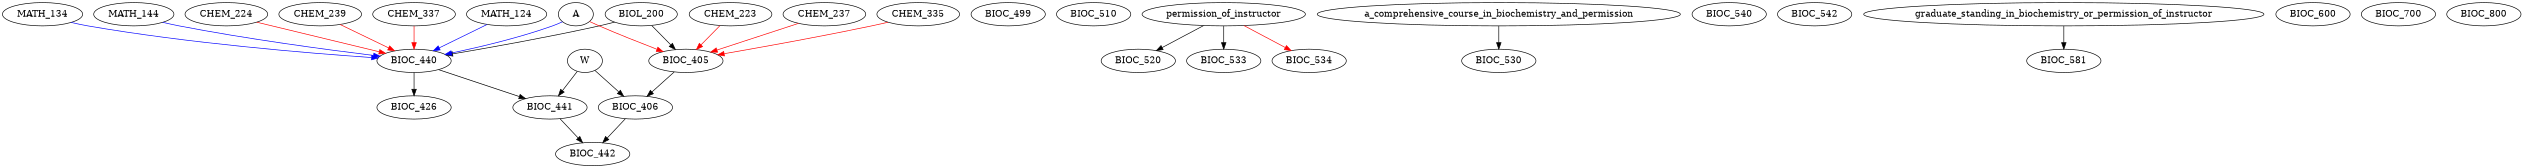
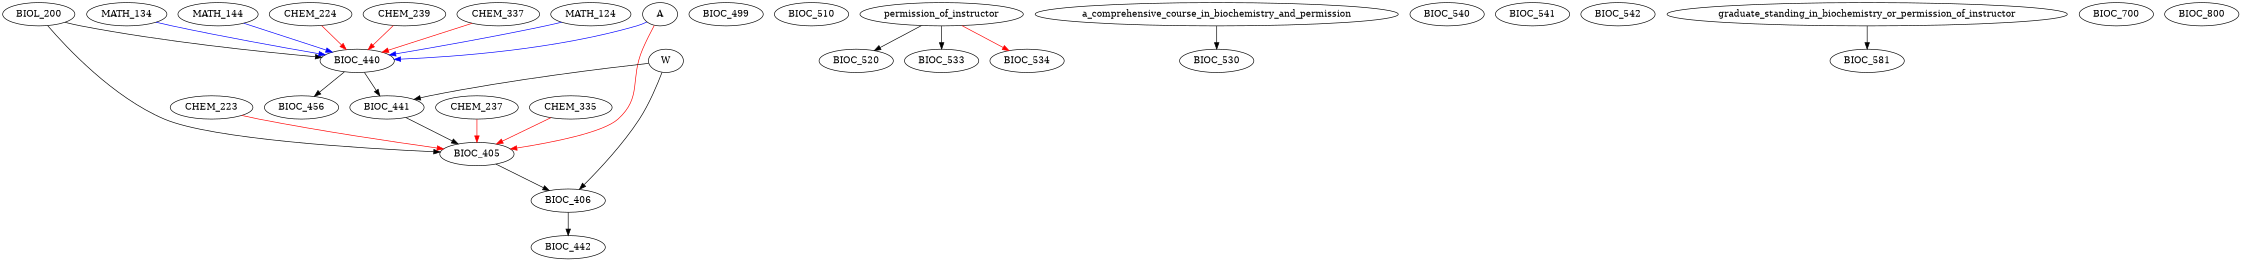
node "BIOC_541": added
node "BIOC_600": removed
node "BIOC_426": label "BIOC_426" -> "BIOC_456"
edge "BIOC_441" -> "BIOC_442": now "BIOC_441" -> "BIOC_405"
